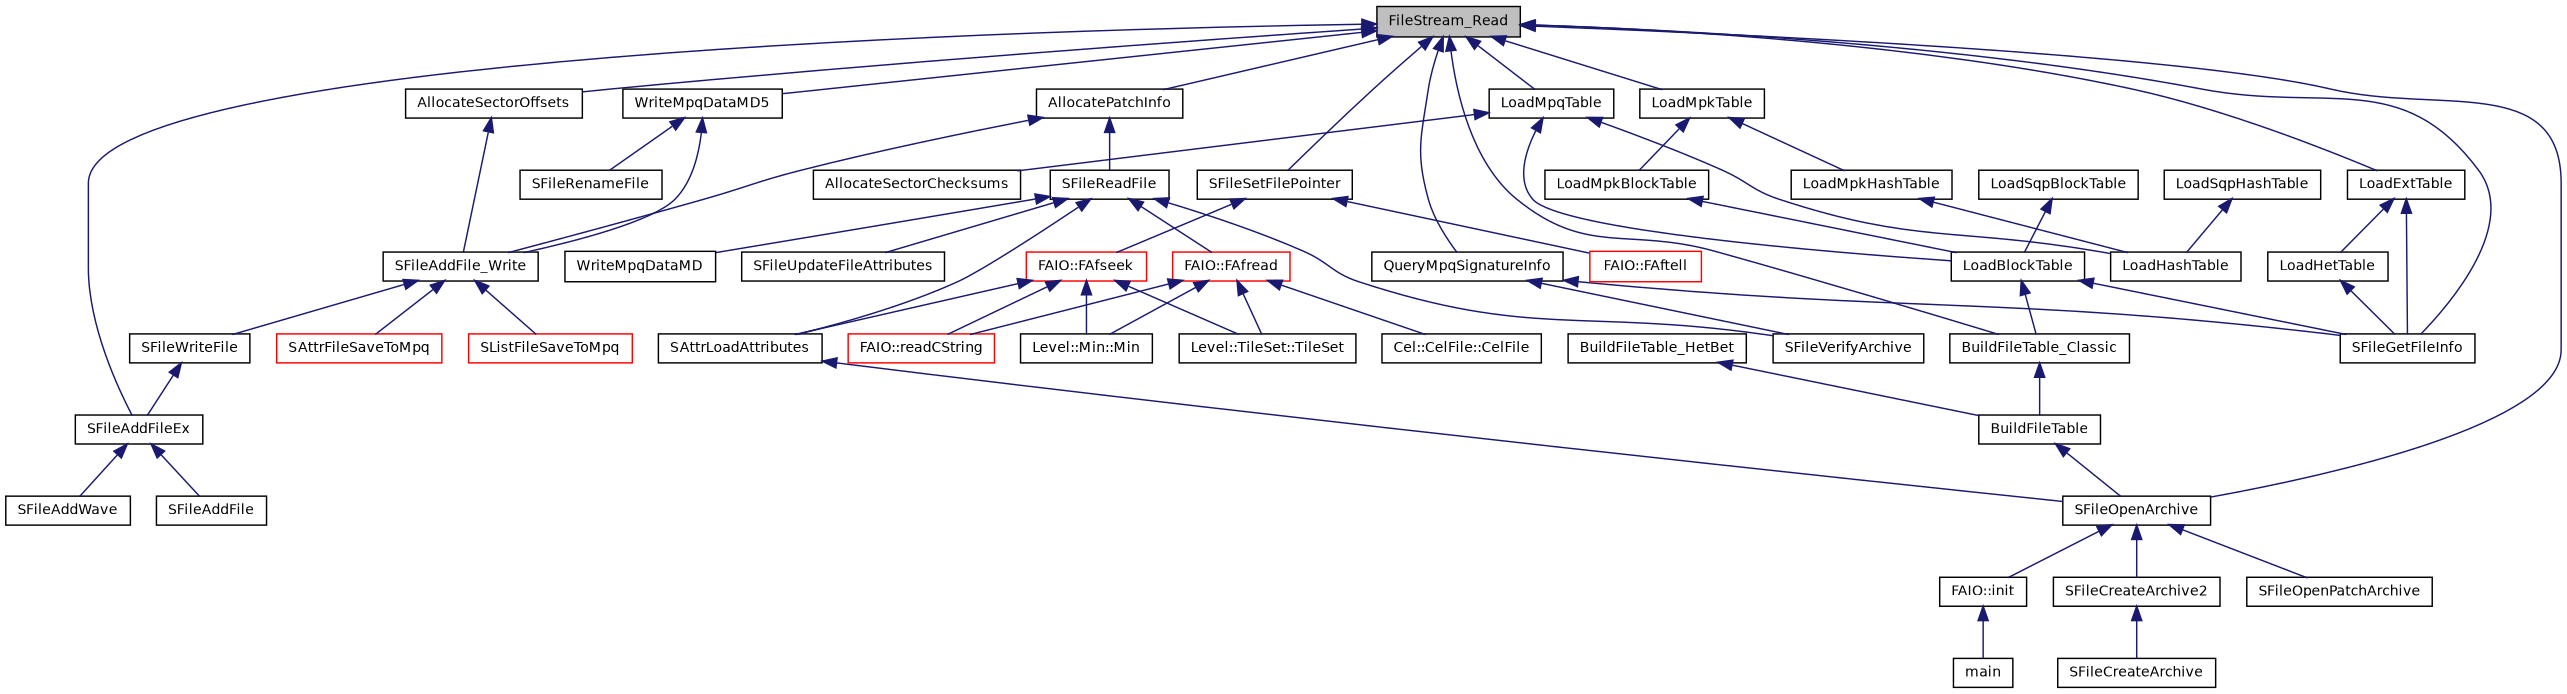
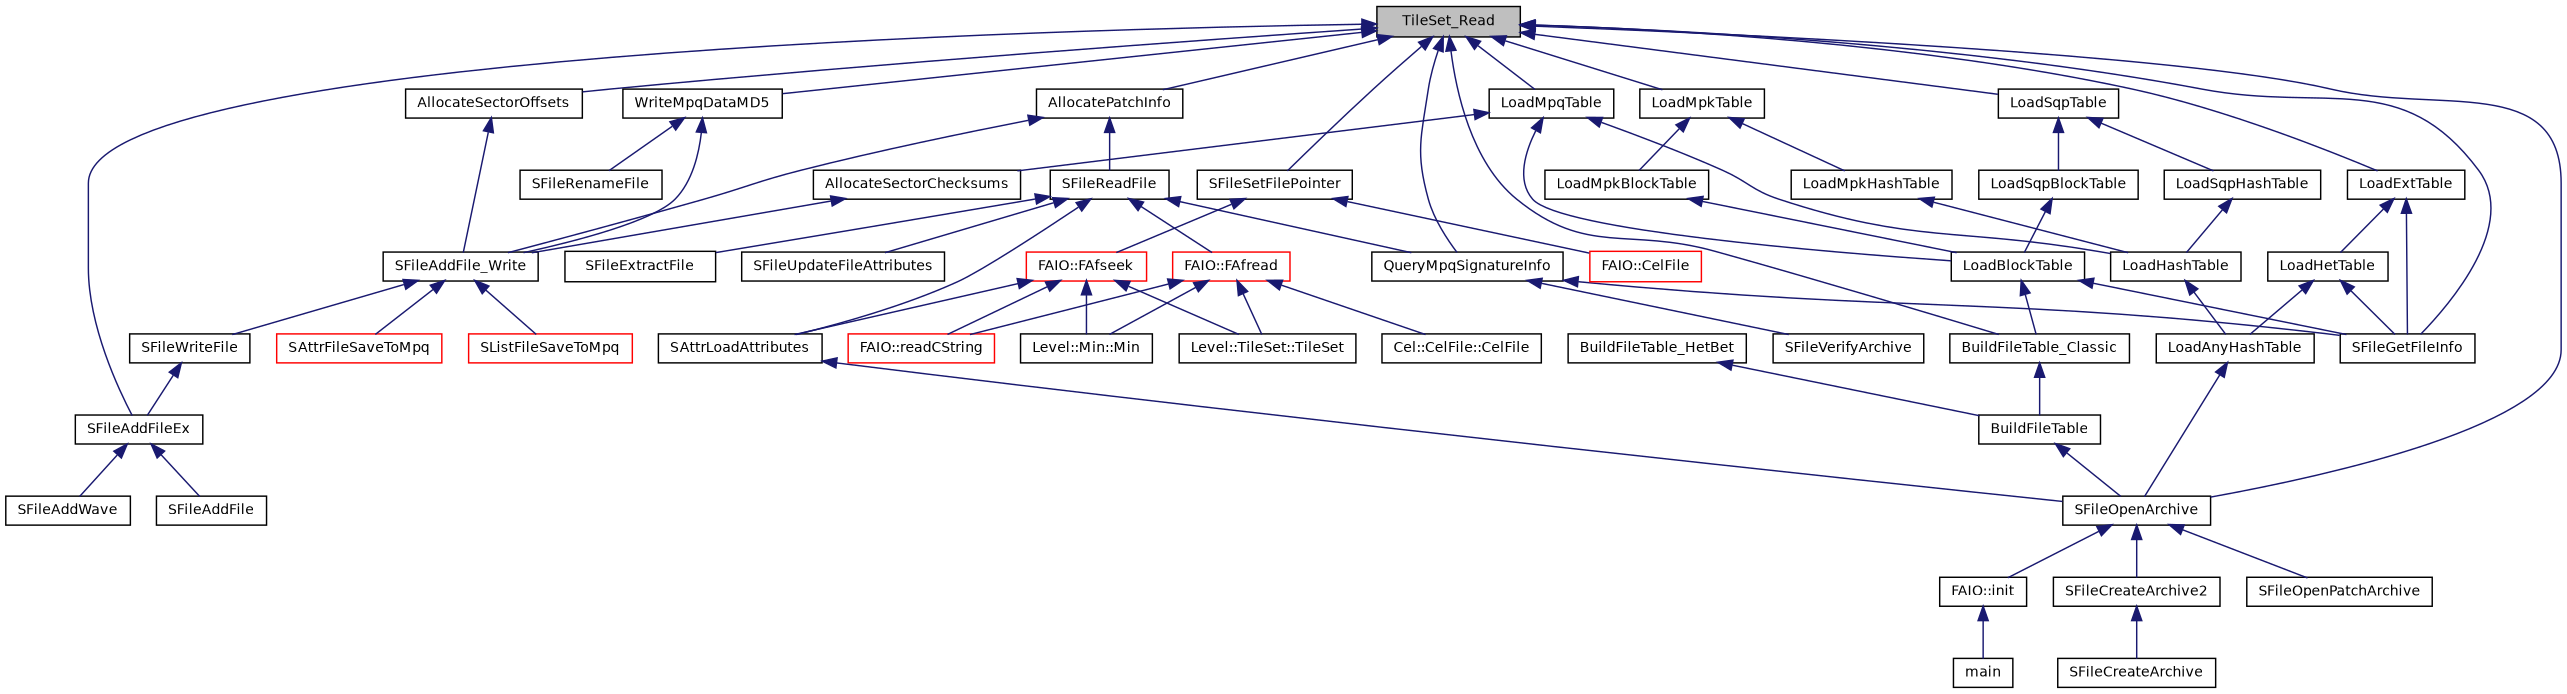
node "FileStream_Read": label "FileStream_Read" -> "TileSet_Read"
node "LoadSqpTable": added
edge "SFileAddFile_Write" -> "AllocateSectorChecksums": added
node "WriteMpqDataMD": label "WriteMpqDataMD" -> "SFileExtractFile"
node "FAIO::FAftell": label "FAIO::FAftell" -> "FAIO::CelFile"
edge "SFileVerifyArchive" -> "SFileReadFile": now "QueryMpqSignatureInfo" -> "SFileReadFile"
node "LoadAnyHashTable": added
